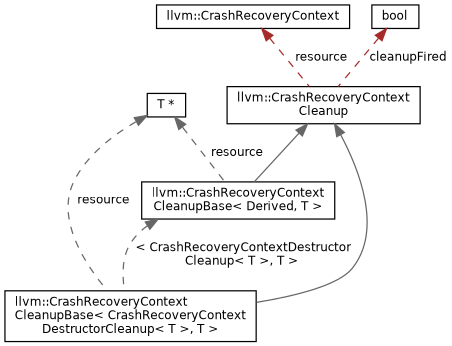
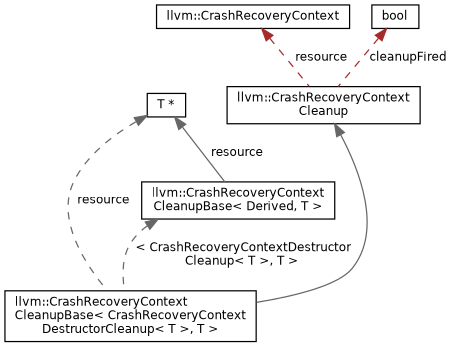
edge "llvm::CrashRecoveryContext CleanupBase< Derived, T >" -> "T *": style dashed -> solid
edge "llvm::CrashRecoveryContext CleanupBase< Derived, T >" -> "llvm::CrashRecoveryContext Cleanup": removed
